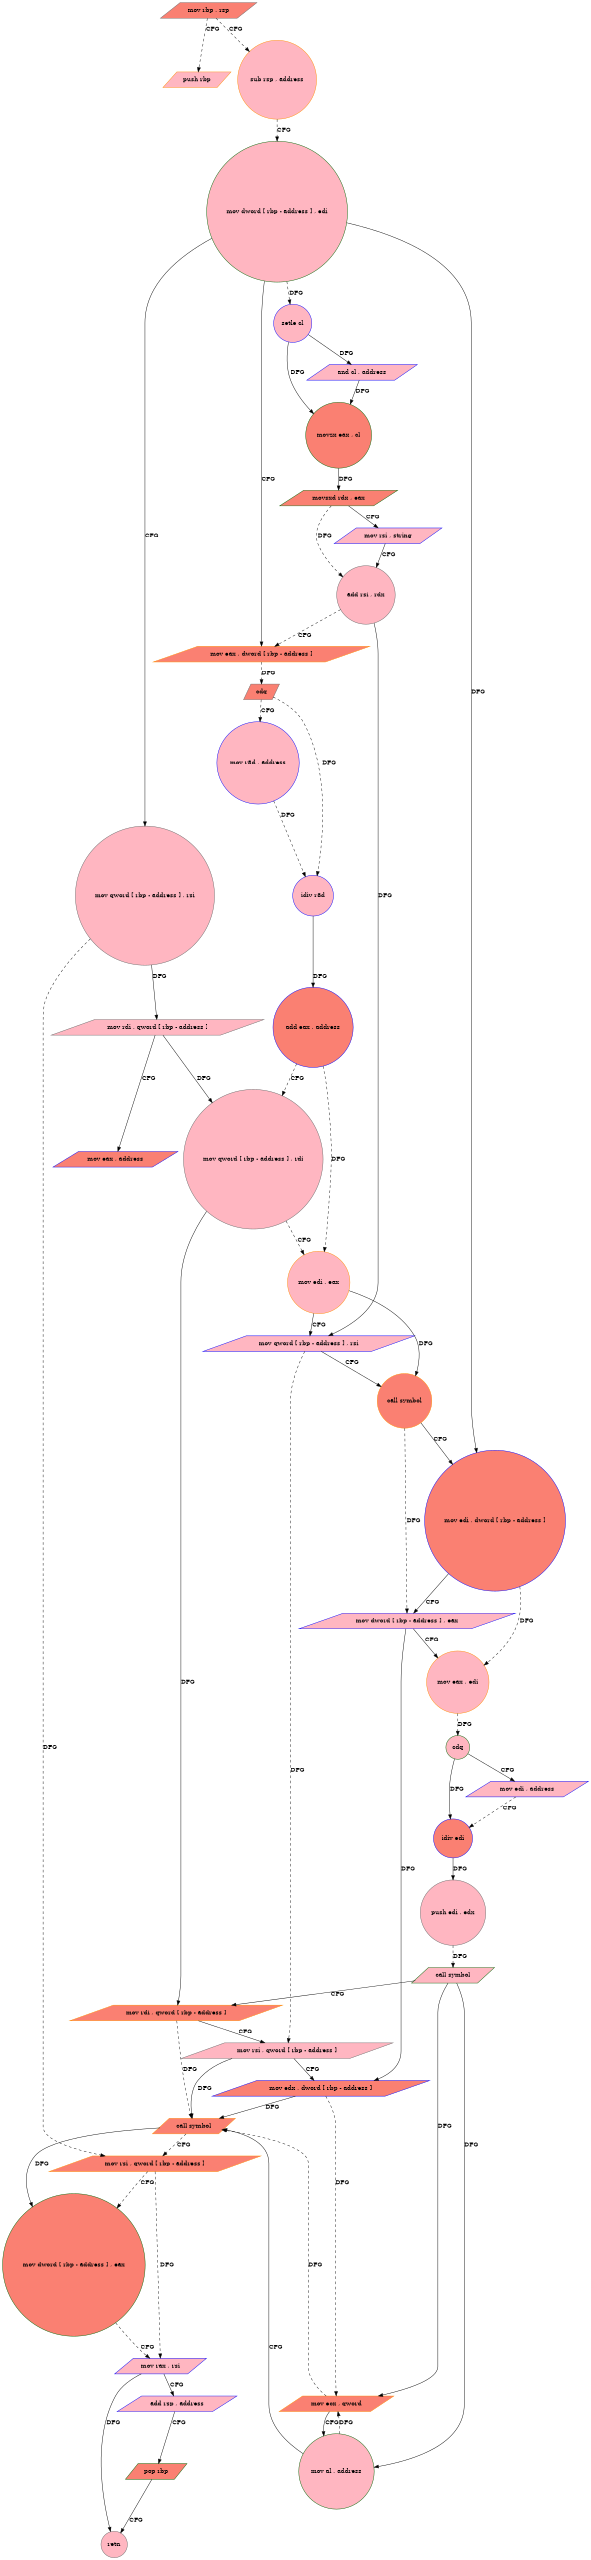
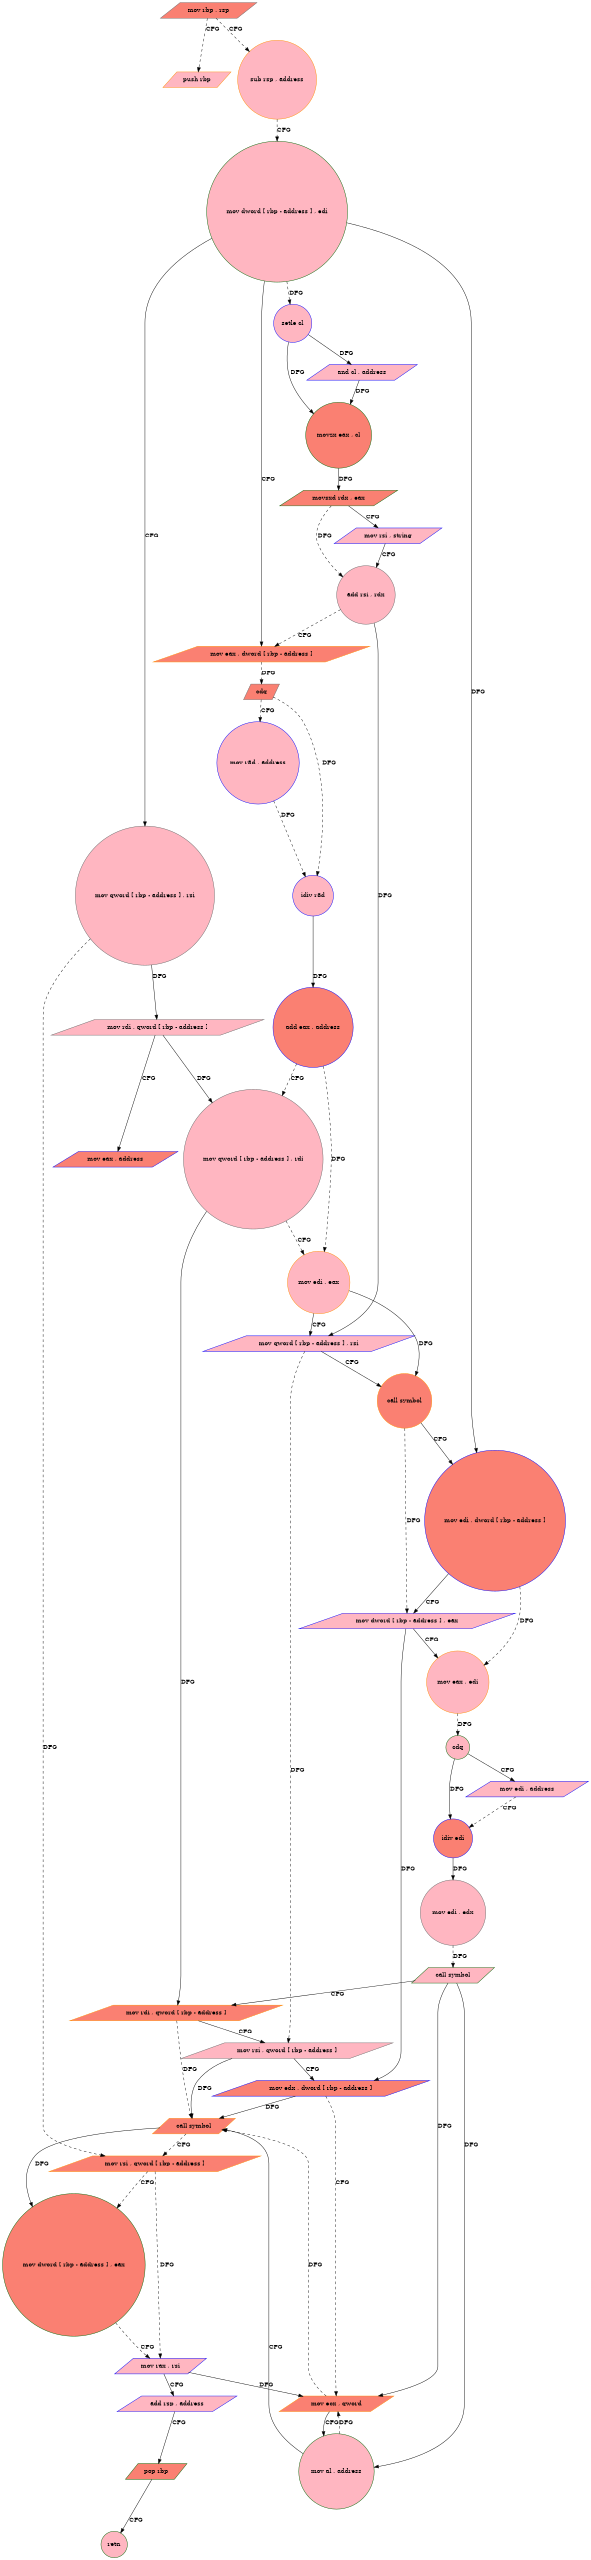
node "push edi , edx": label "push edi , edx" -> "mov edi , edx"
edge "mov edx , dword [ rbp - address ]" -> "mov ecx , qword": label "DFG" -> "CFG"
edge "mov rax , rsi" -> "retn": now "mov rax , rsi" -> "mov ecx , qword"
node "retn": color gray40 -> darkgreen
